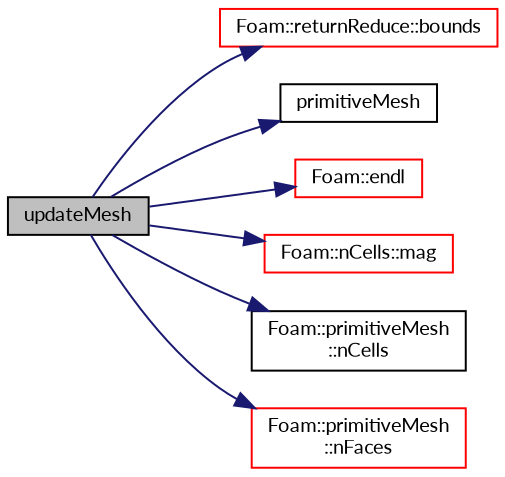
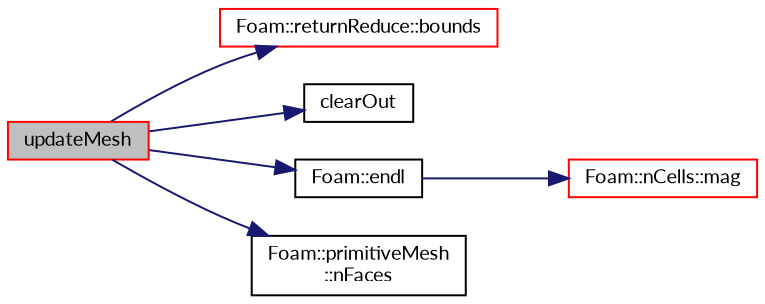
node "primitiveMesh": label "primitiveMesh" -> "clearOut"
node "Foam::endl": color red -> black
node "updateMesh": color black -> red
edge "updateMesh" -> "Foam::nCells::mag": now "Foam::endl" -> "Foam::nCells::mag"
node "Foam::primitiveMesh ::nCells": removed
node "Foam::primitiveMesh ::nFaces": color red -> black
